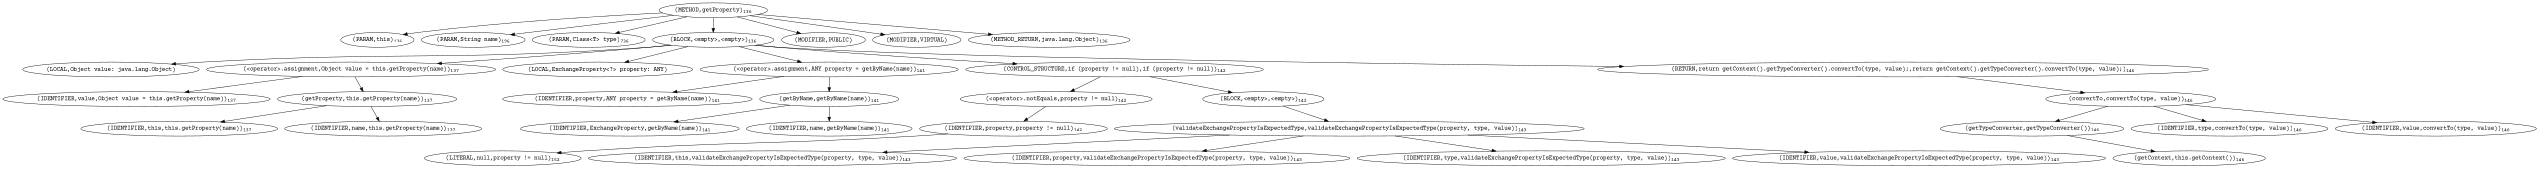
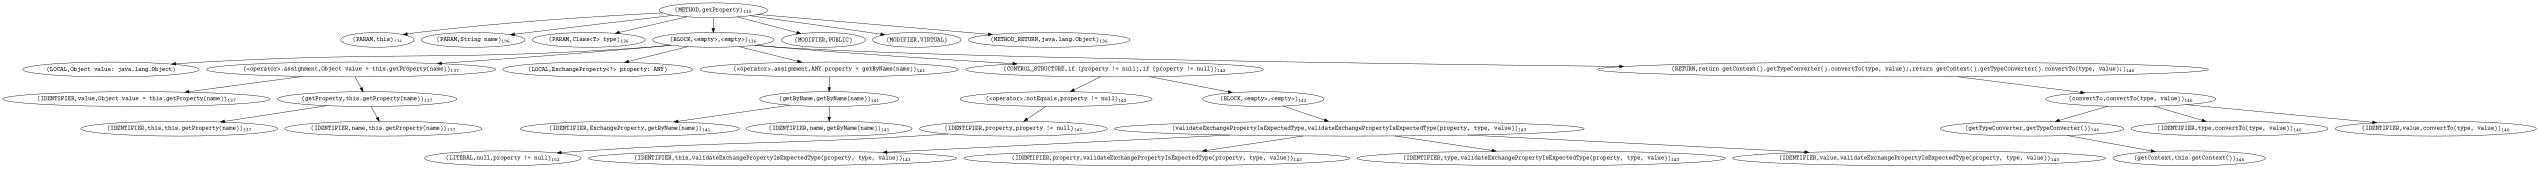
node "(PARAM,Class<T> type)": text "736" -> "136"
node "(IDENTIFIER,property,ANY property = getByName(name))": removed
